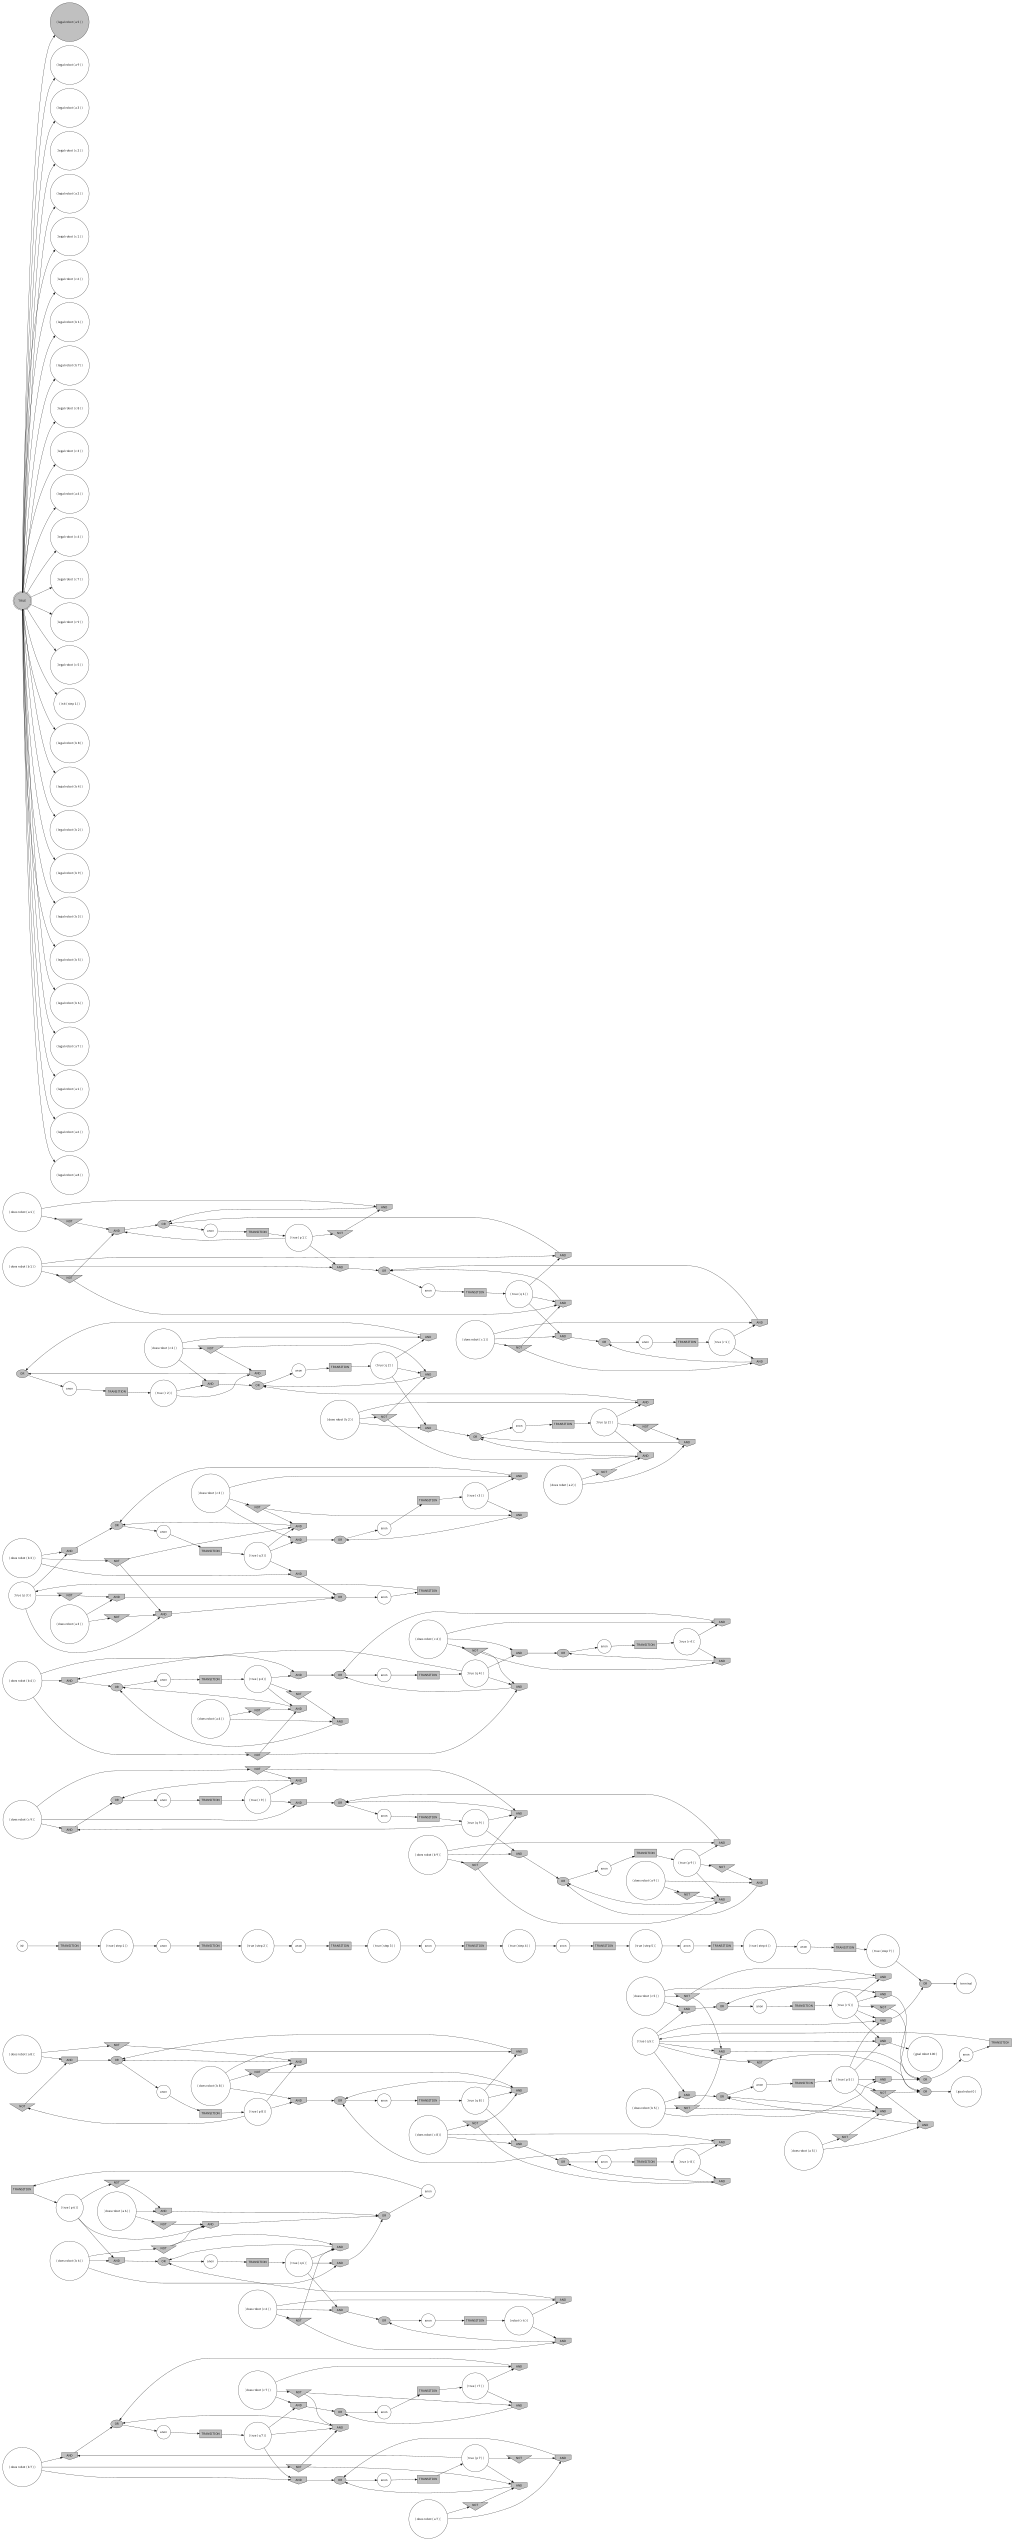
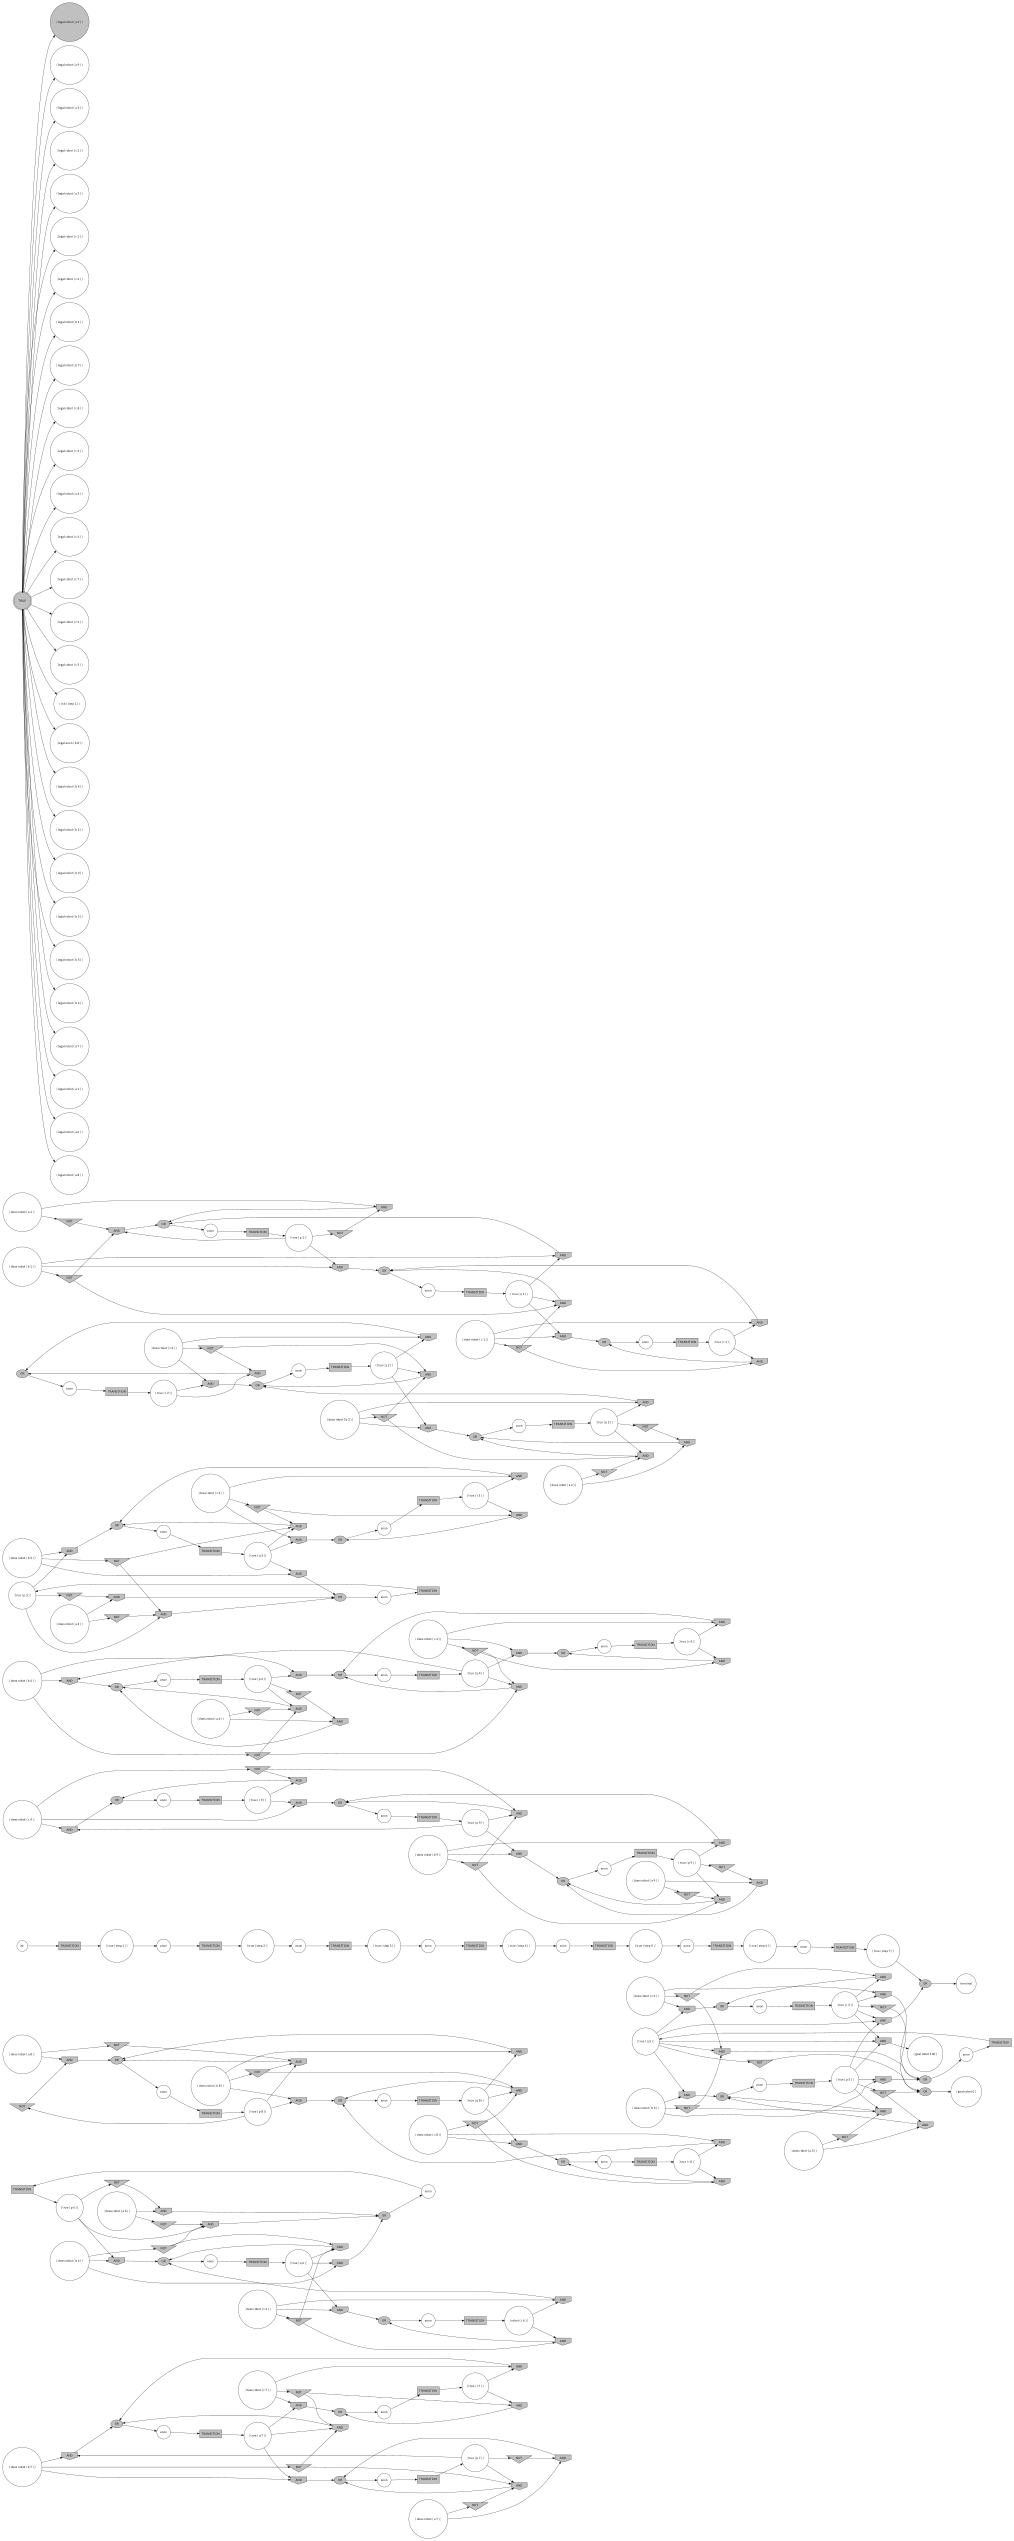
node "( legal robot ( b 8 ) )": label "( legal robot ( b 8 ) )" -> "( legal anon ( b 8 ) )"
